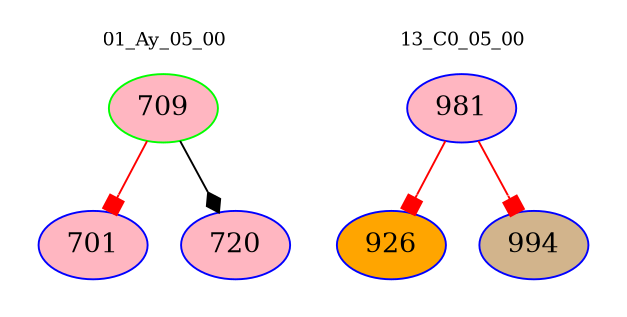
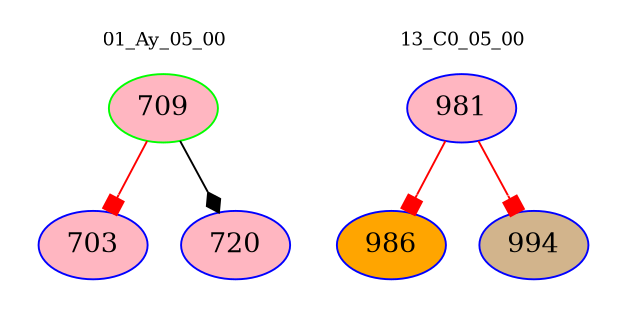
node "701": label "701" -> "703"
node "926": label "926" -> "986"
